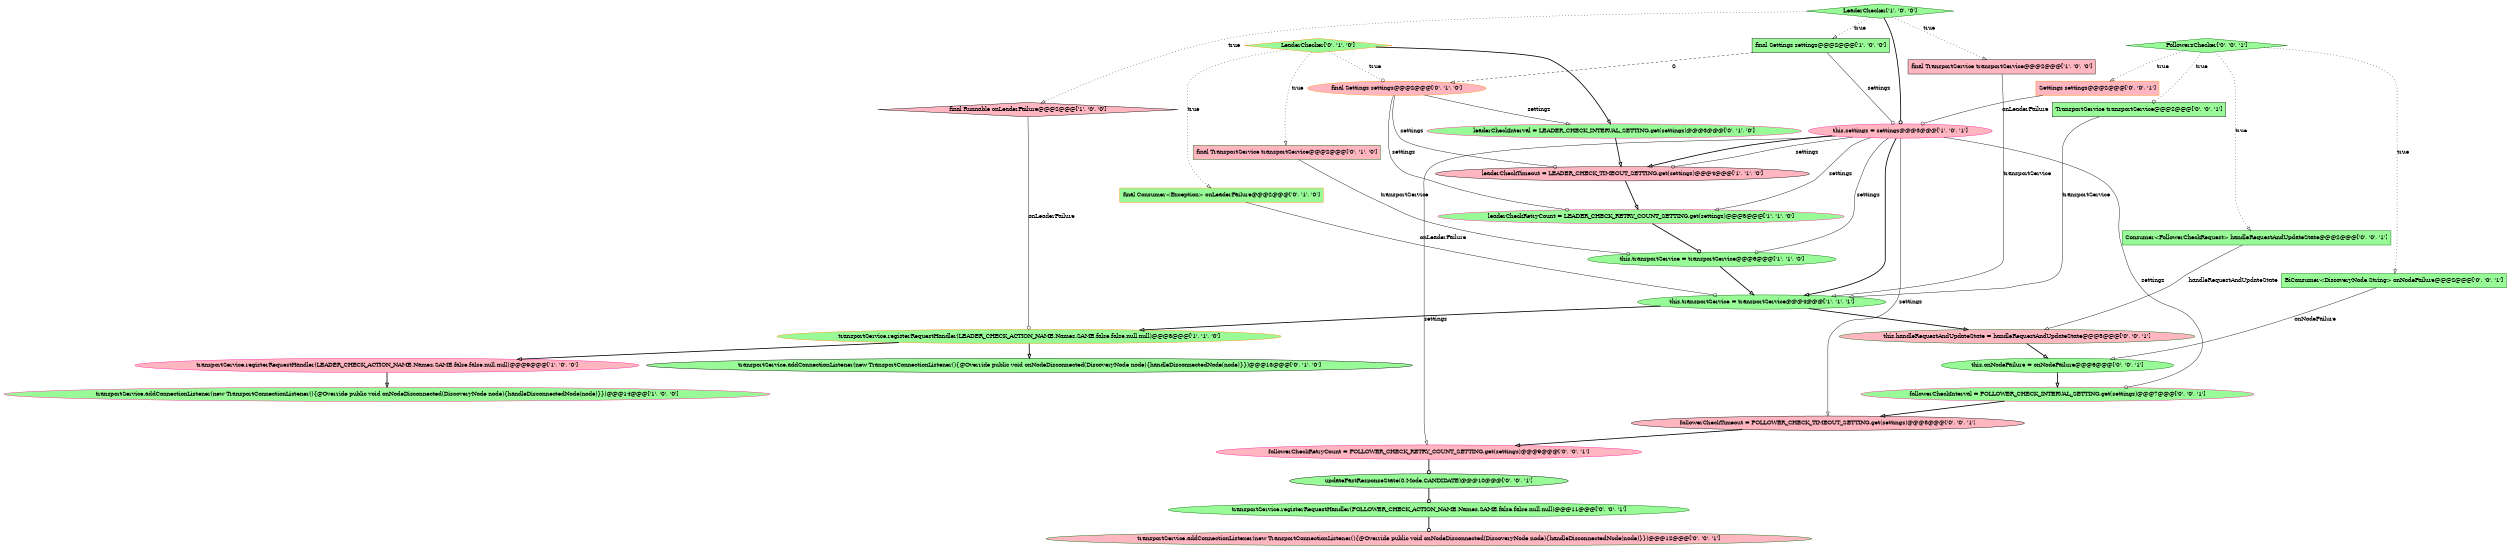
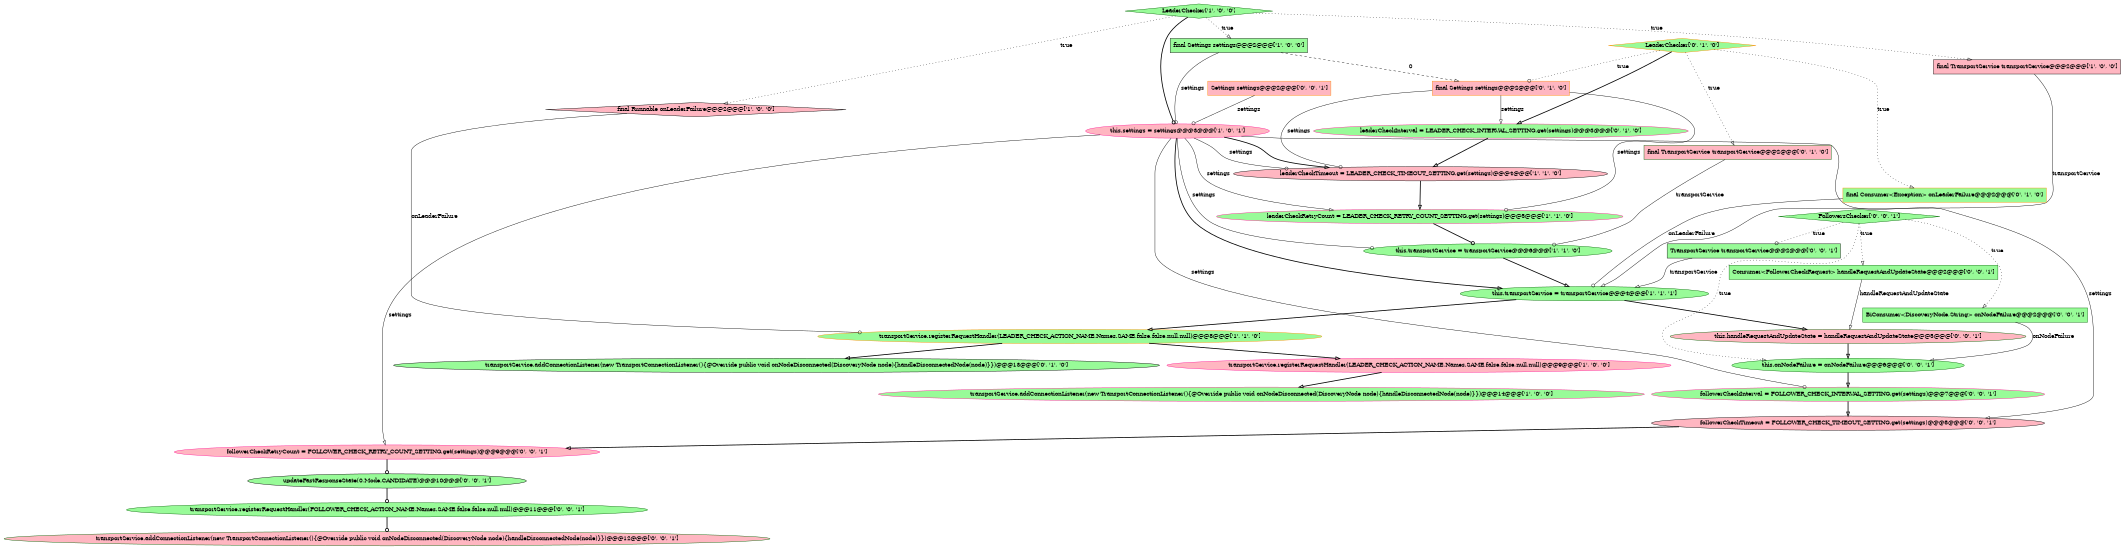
edge "FollowersChecker['0', '0', '1']" -> "Settings settings@@@2@@@['0', '0', '1']": now "FollowersChecker['0', '0', '1']" -> "this.onNodeFailure = onNodeFailure@@@6@@@['0', '0', '1']"
node "final Settings settings@@@2@@@['0', '1', '0']": shape ellipse -> box
edge "Settings settings@@@2@@@['0', '0', '1']" -> "this.settings = settings@@@3@@@['1', '0', '1']": label "onLeaderFailure" -> "settings"
